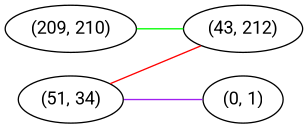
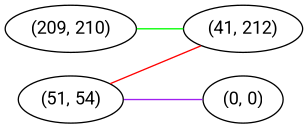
node "(43, 212)": label "(43, 212)" -> "(41, 212)"
node "(51, 34)": label "(51, 34)" -> "(51, 54)"
node "(0, 1)": label "(0, 1)" -> "(0, 0)"
